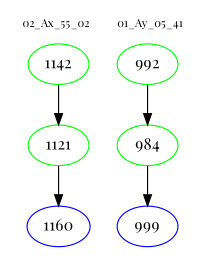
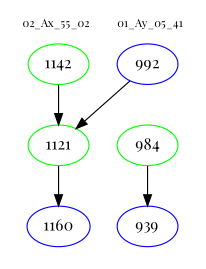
node "992": color green -> blue
edge "992" -> "984": now "992" -> "1121"
node "999": label "999" -> "939"
